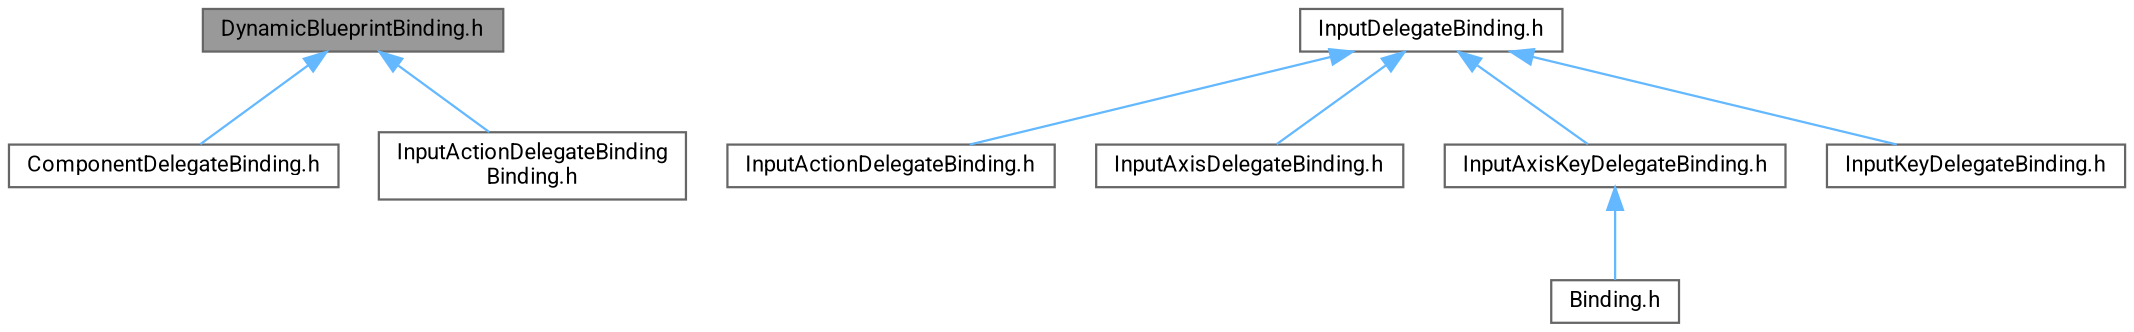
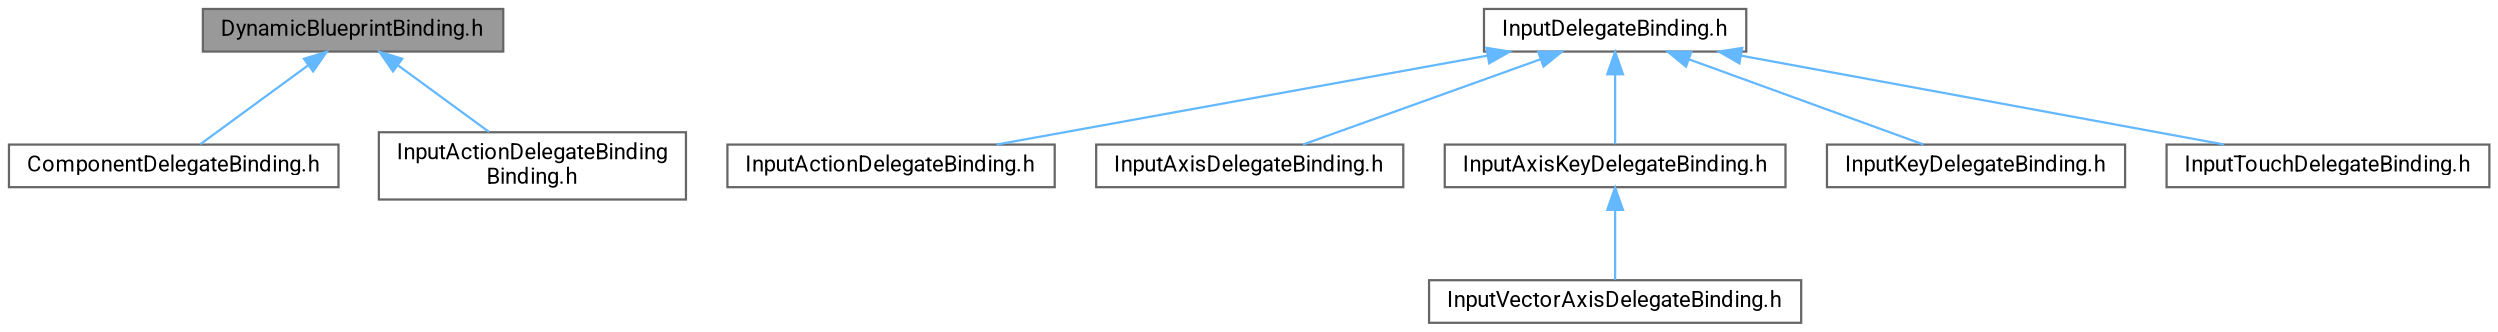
node "InputTouchDelegateBinding.h": added
node "Binding.h": label "Binding.h" -> "InputVectorAxisDelegateBinding.h"
